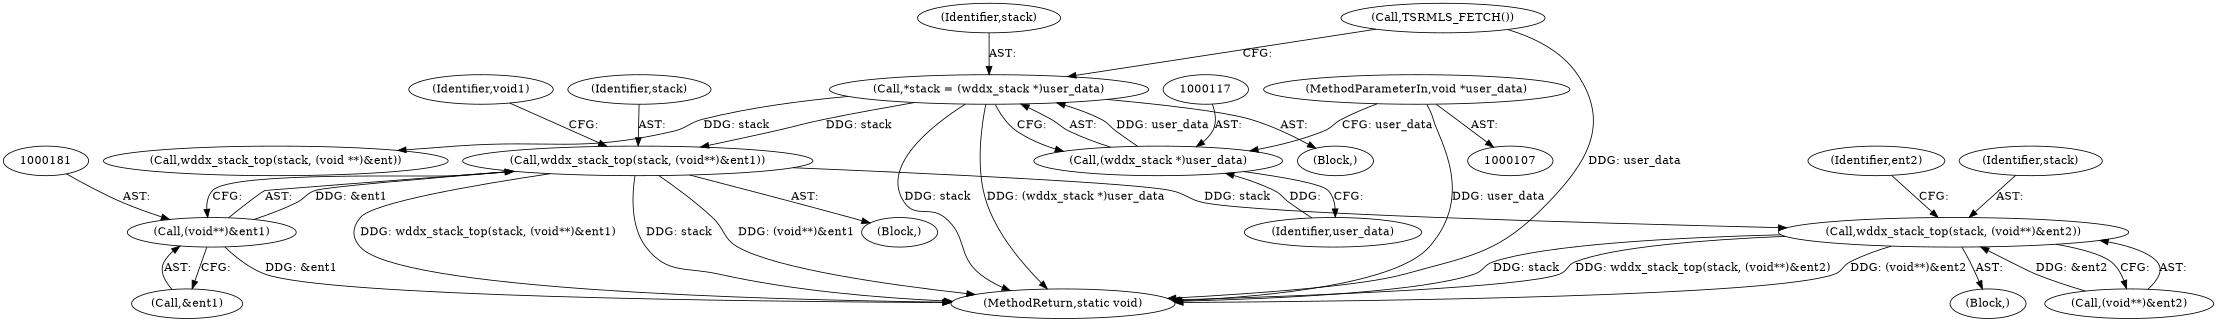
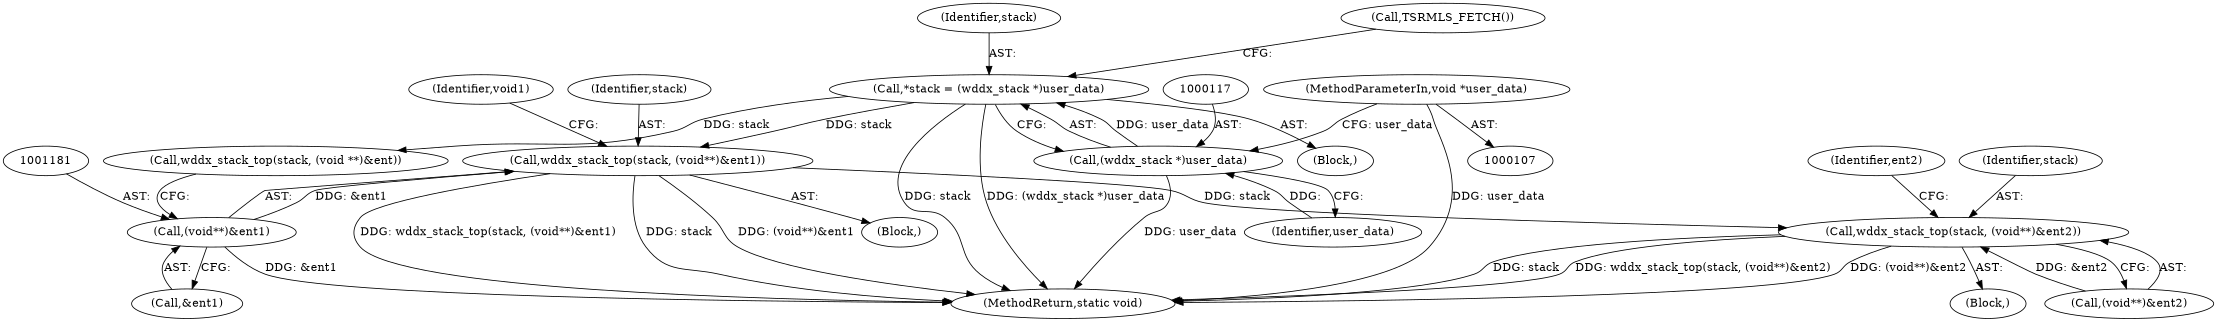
node "1000181": label "1000181" -> "1001181"
edge "(Call,wddx_stack_top(stack, (void**)&ent1))" -> "(Call,(void**)&ent1)": now "(Call,wddx_stack_top(stack, (void **)&ent))" -> "(Call,(void**)&ent1)"
edge "(Call,TSRMLS_FETCH())" -> "(MethodReturn,static void)": now "(Call,(wddx_stack *)user_data)" -> "(MethodReturn,static void)"
